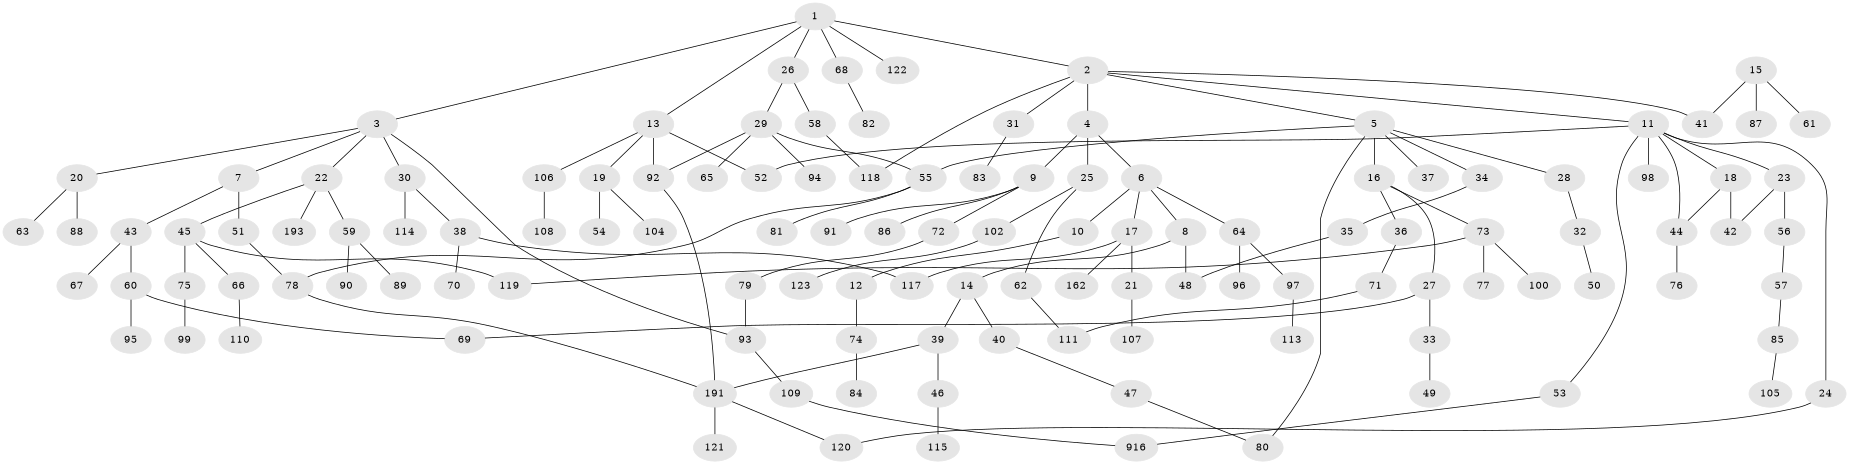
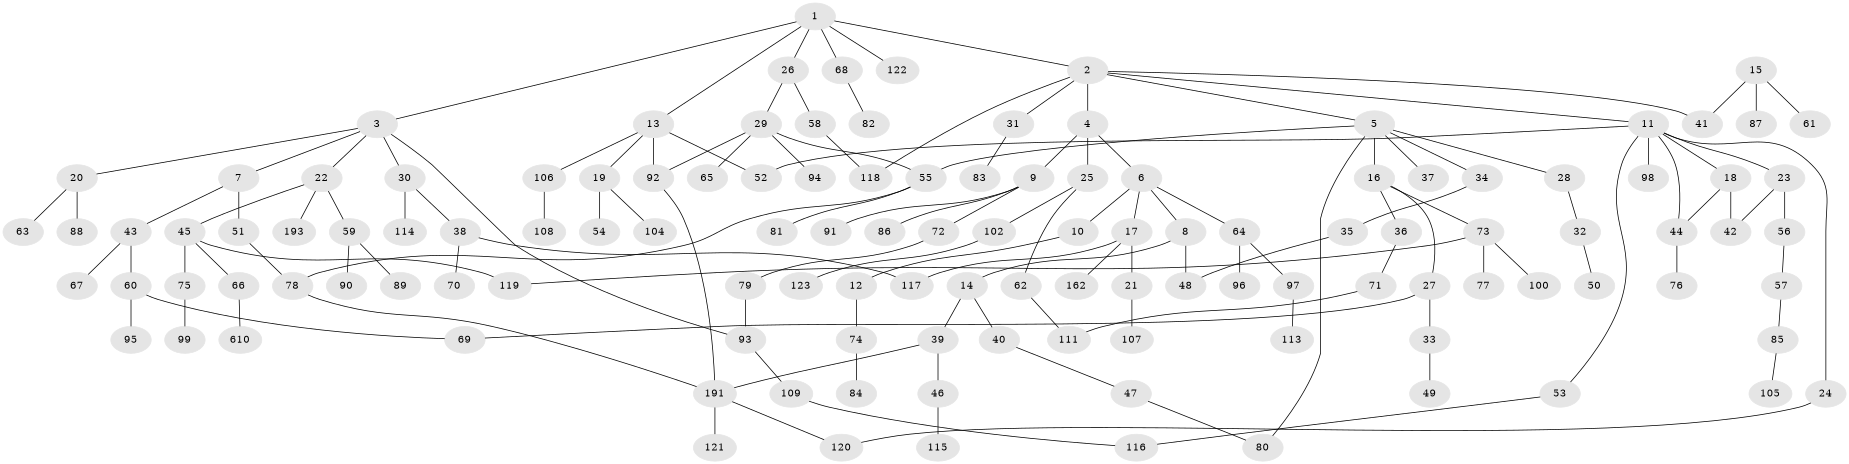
node "110": label "110" -> "610"
node "916": label "916" -> "116"
